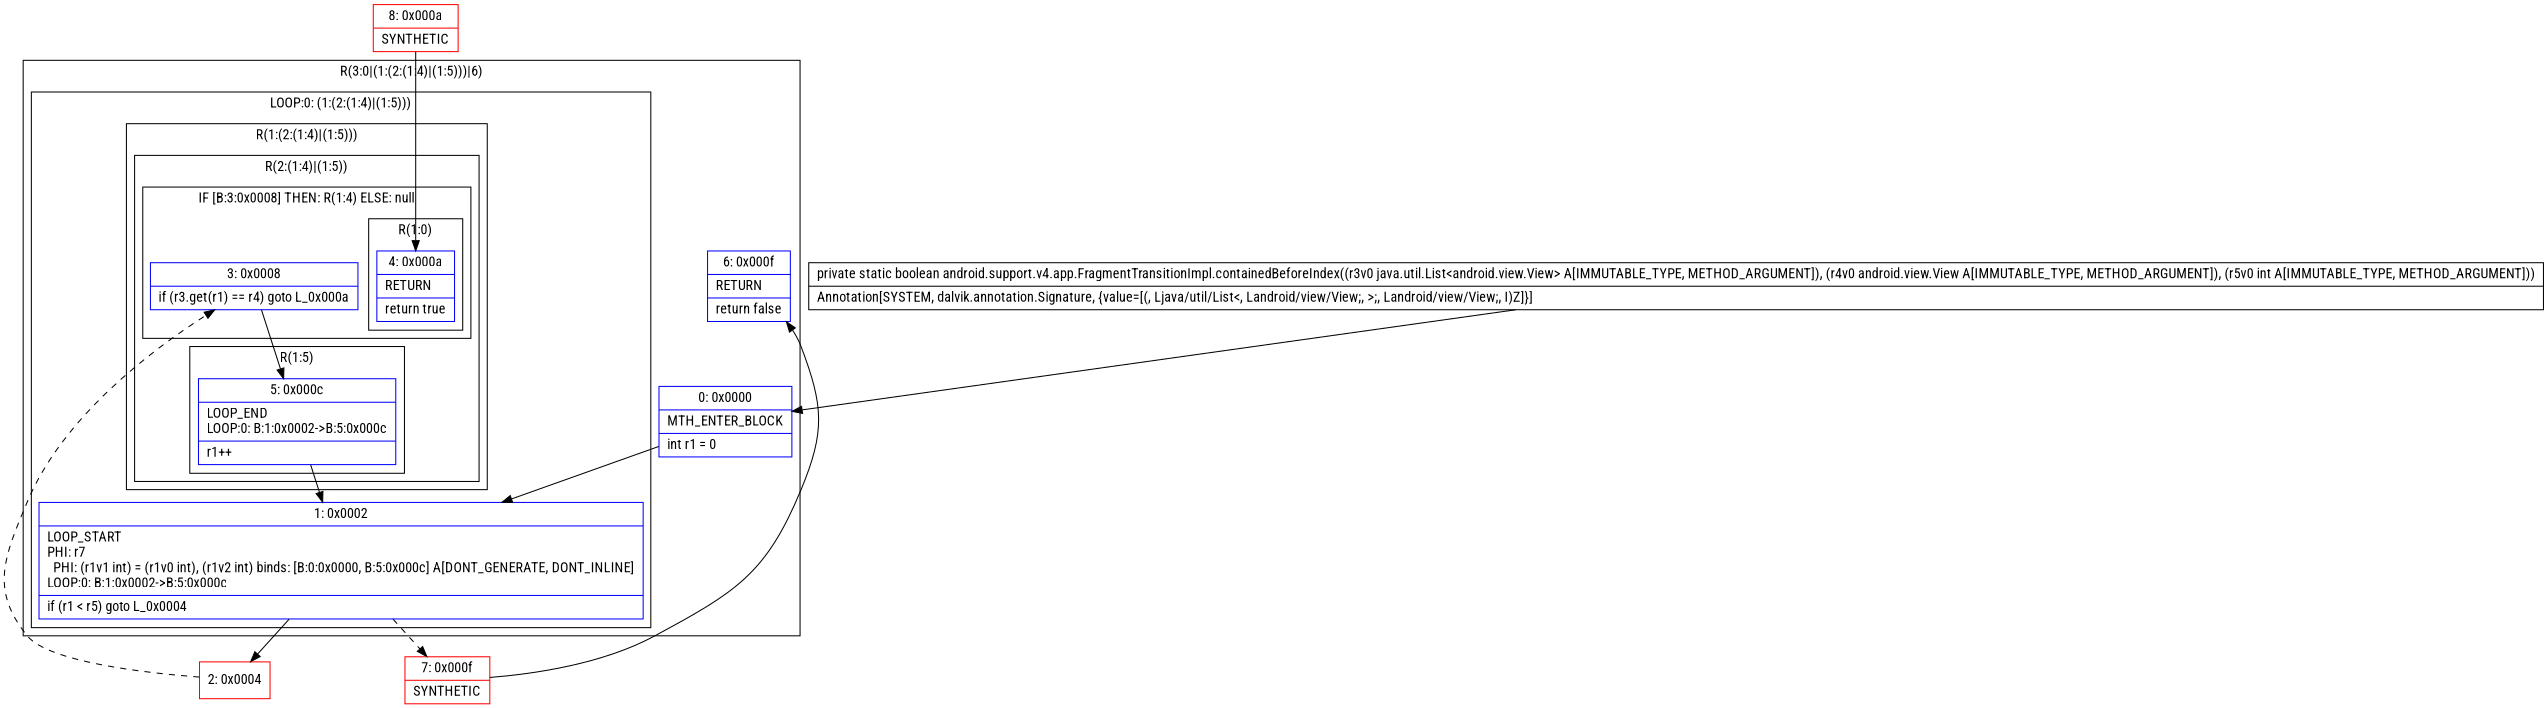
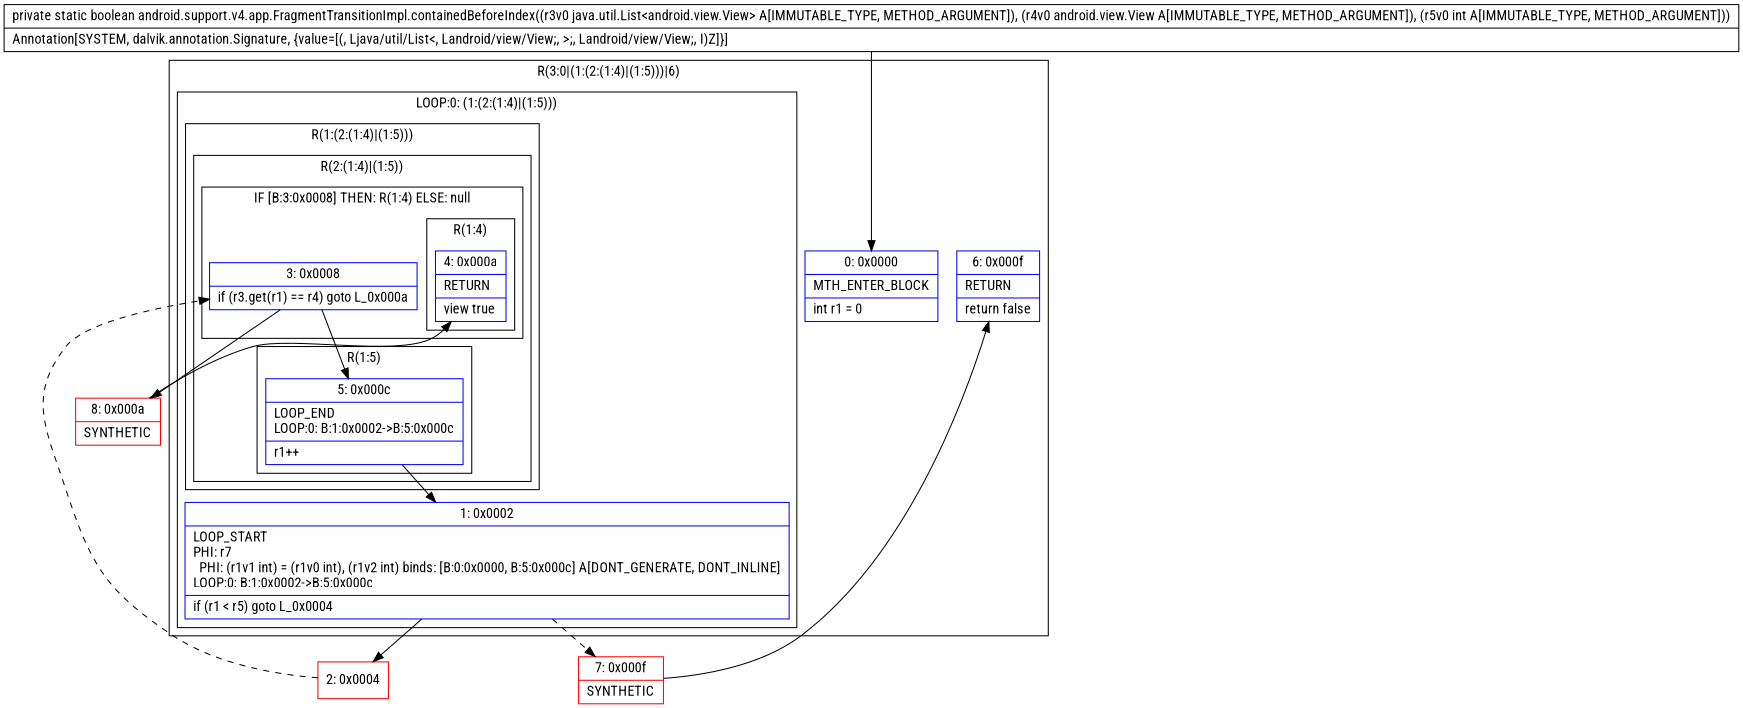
cluster "R(1:0)": label "R(1:0)" -> "R(1:4)"
node "4: 0x000a": text "return true" -> "view true"
edge "3: 0x0008" -> "8: 0x000a": added
edge "0: 0x0000" -> "1: 0x0002": removed
